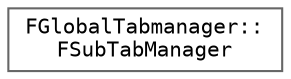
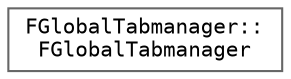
node "FGlobalTabmanager:: FSubTabManager": label "FGlobalTabmanager:: FSubTabManager" -> "FGlobalTabmanager:: FGlobalTabmanager"
